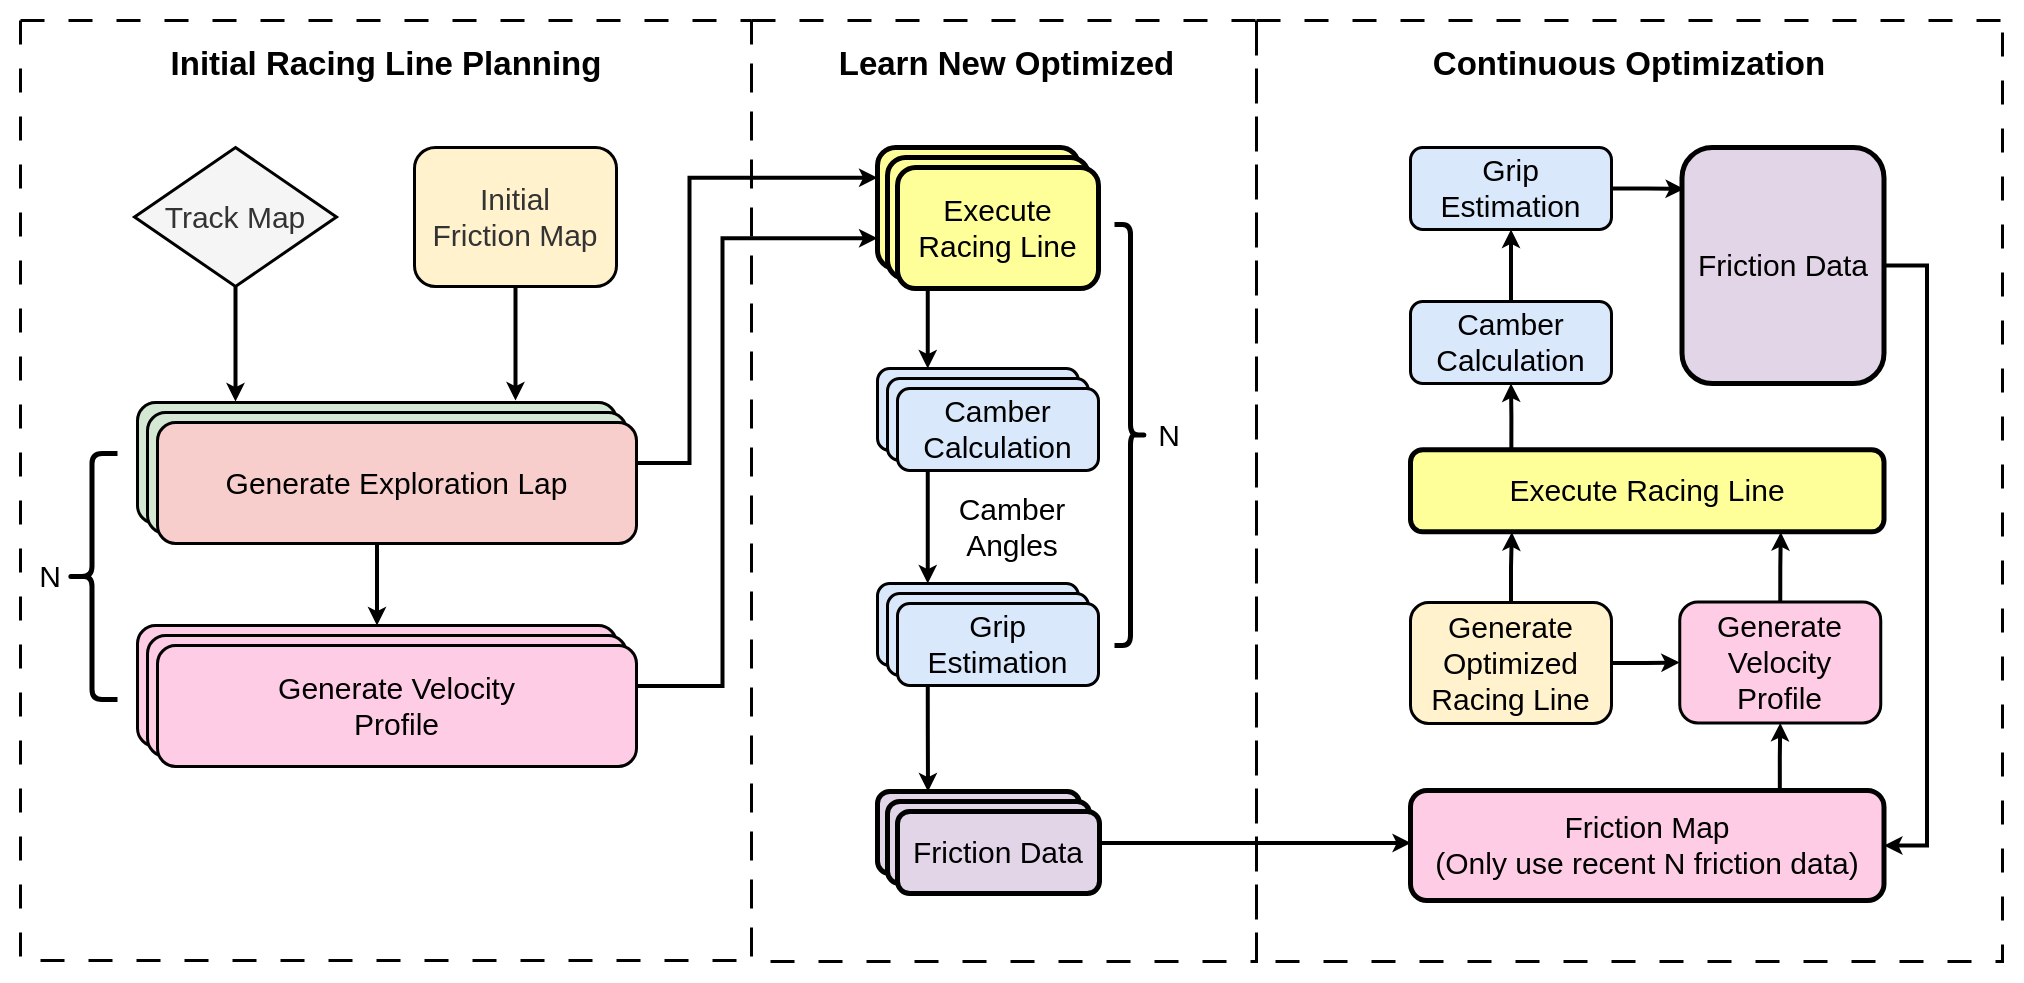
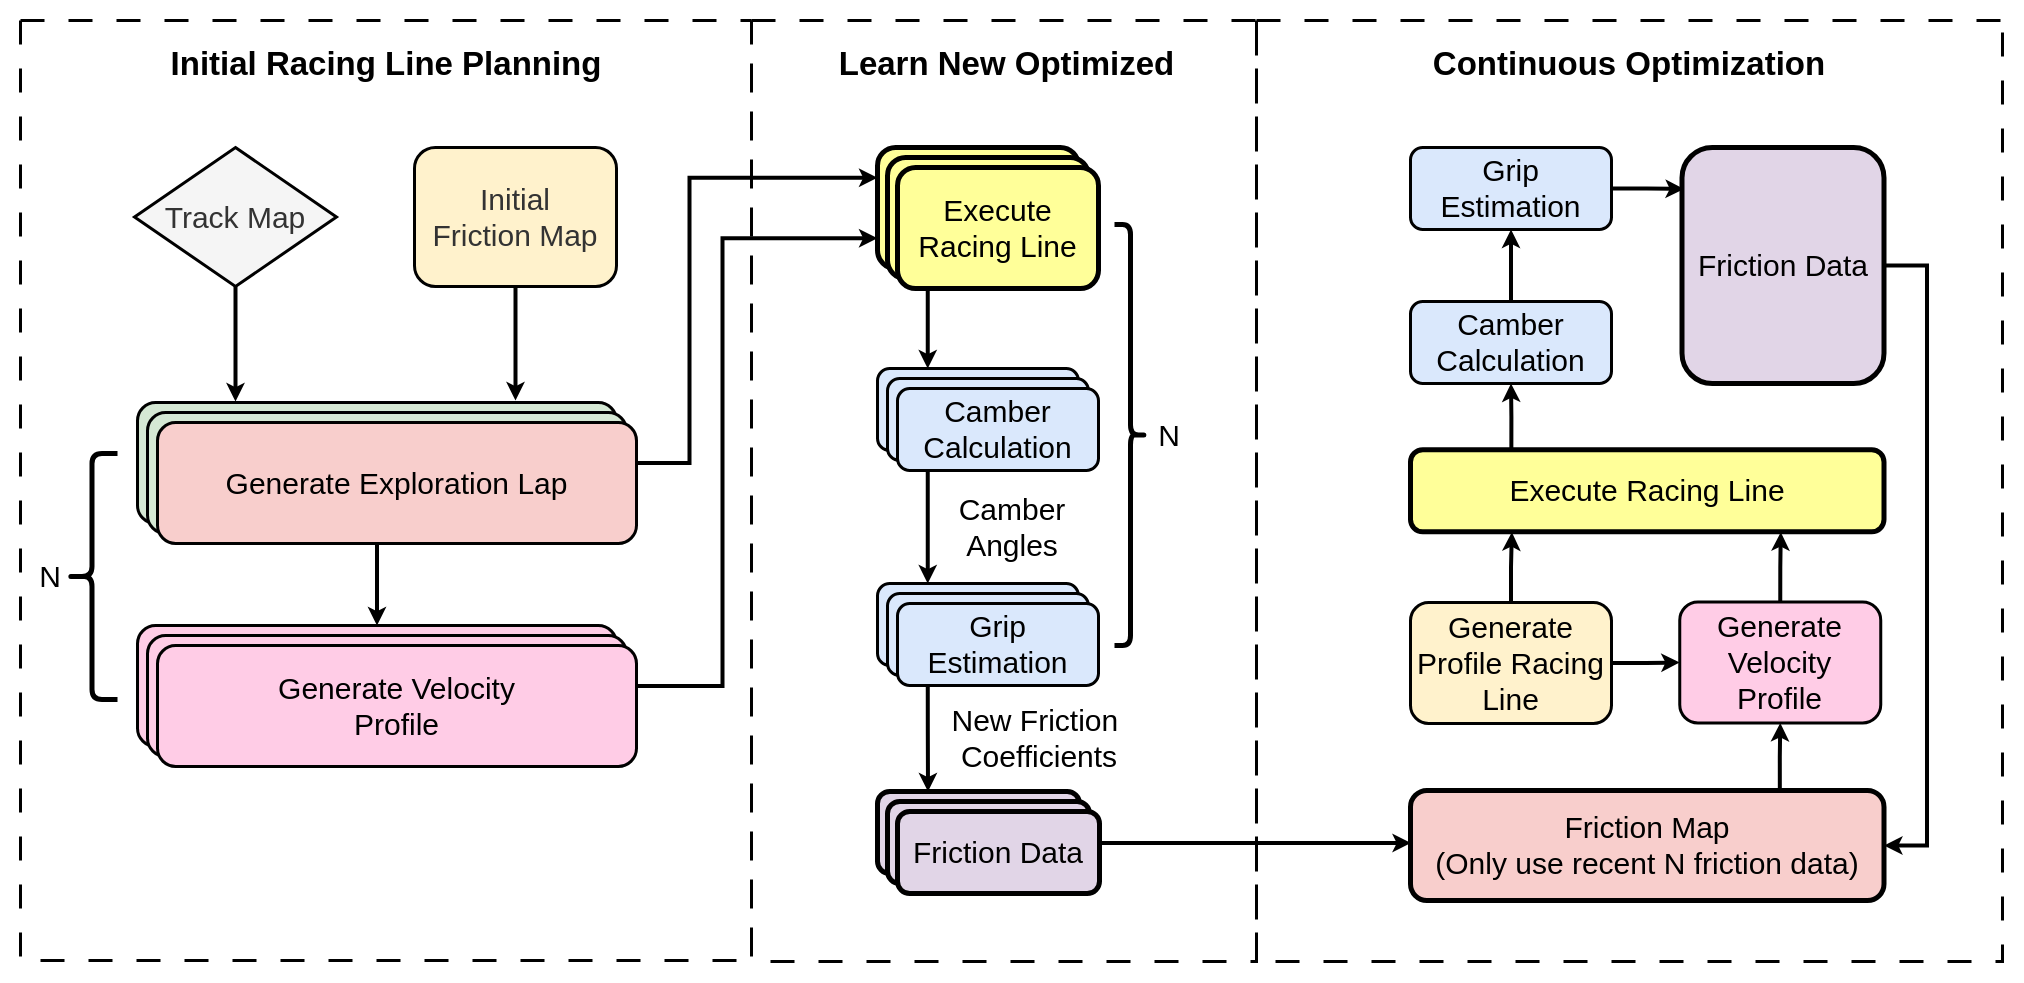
node "Generate Optimized Racing Line": label "Generate Optimized Racing Line" -> "Generate Profile Racing Line"
node "New Friction Coefficients": added
node "Friction Map (Only use recent N friction data)": fillcolor #ffcce6 -> #f8cecc
